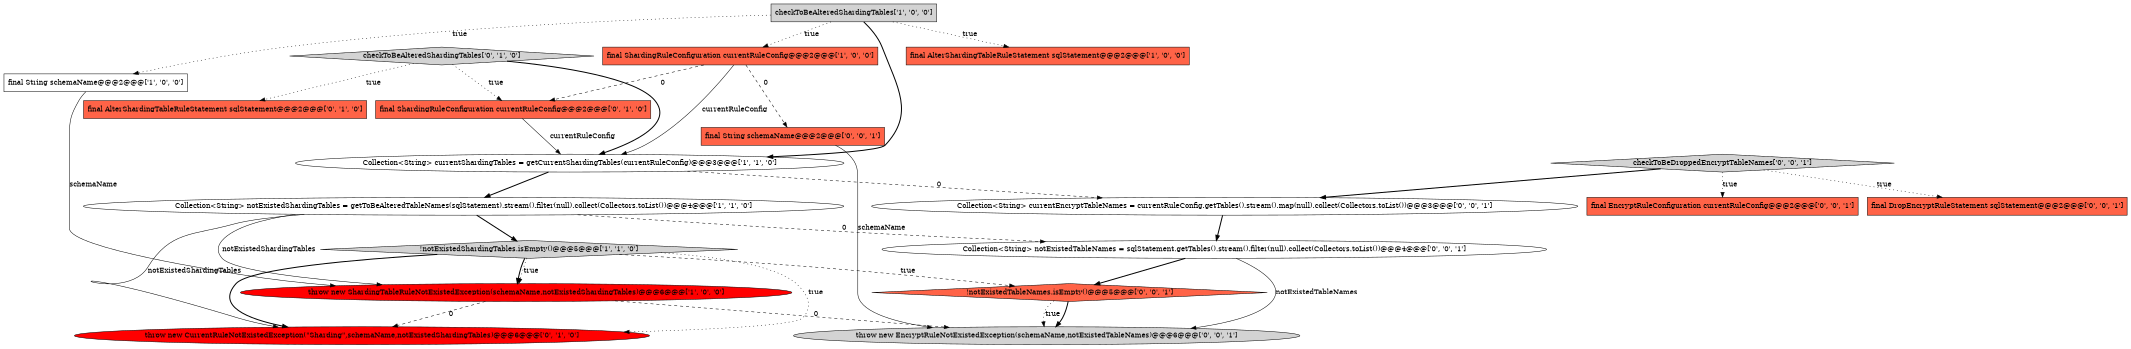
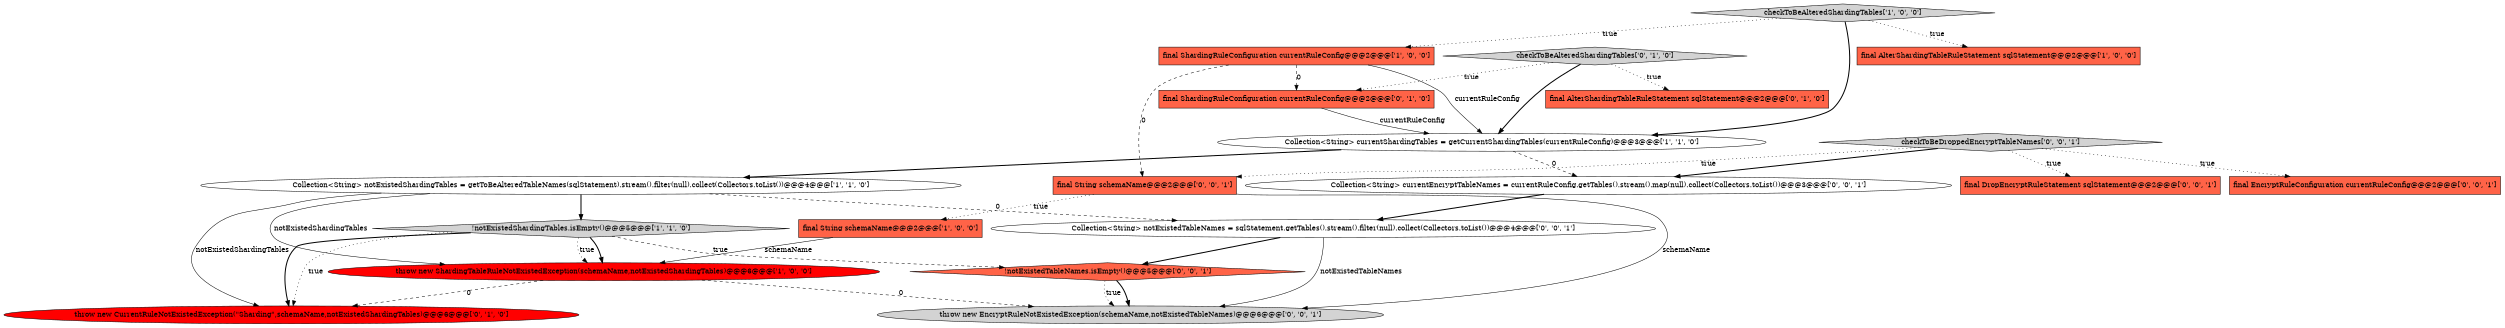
node "checkToBeAlteredShardingTables['1', '0', '0']": shape box -> diamond
edge "checkToBeAlteredShardingTables['1', '0', '0']" -> "final String schemaName@@@2@@@['1', '0', '0']": now "final String schemaName@@@2@@@['0', '0', '1']" -> "final String schemaName@@@2@@@['1', '0', '0']"
node "final String schemaName@@@2@@@['1', '0', '0']": fillcolor white -> tomato
edge "checkToBeDroppedEncryptTableNames['0', '0', '1']" -> "final String schemaName@@@2@@@['0', '0', '1']": added, label "true"
